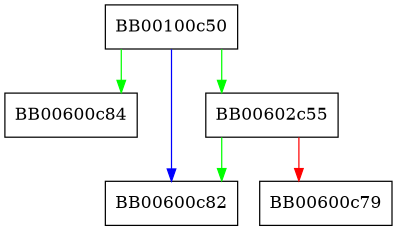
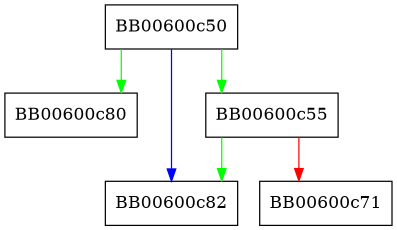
node "BB00100c50": label "BB00100c50" -> "BB00600c50"
node "BB00600c84": label "BB00600c84" -> "BB00600c80"
node "BB00602c55": label "BB00602c55" -> "BB00600c55"
node "BB00600c79": label "BB00600c79" -> "BB00600c71"
